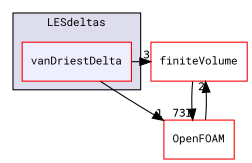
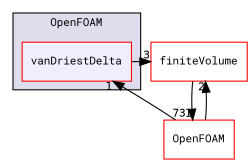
cluster "LESdeltas": label "LESdeltas" -> "OpenFOAM"
edge "vanDriestDelta" -> "OpenFOAM": reversed
